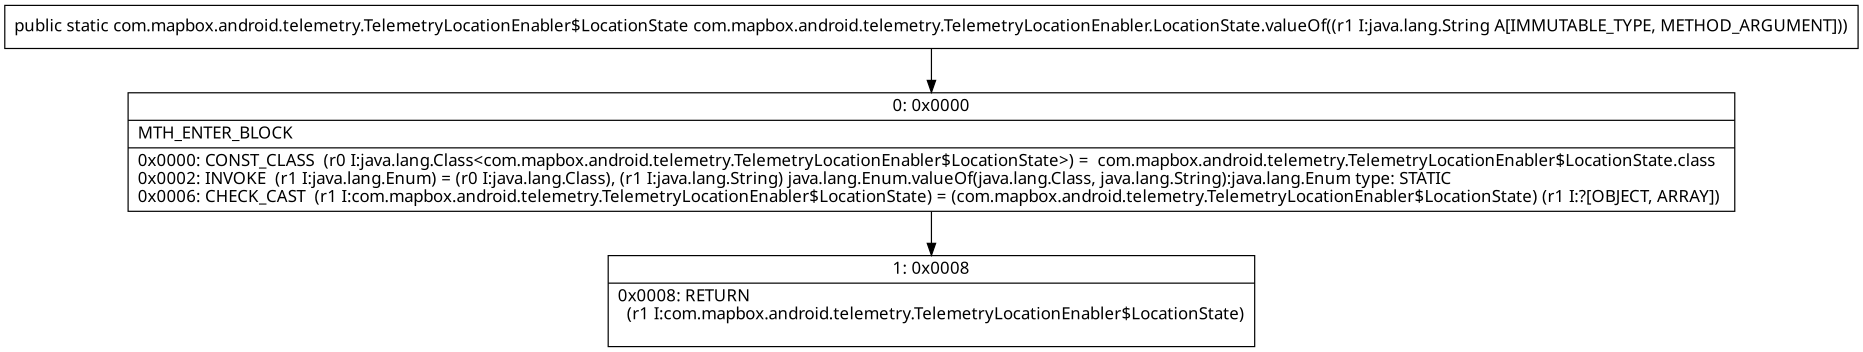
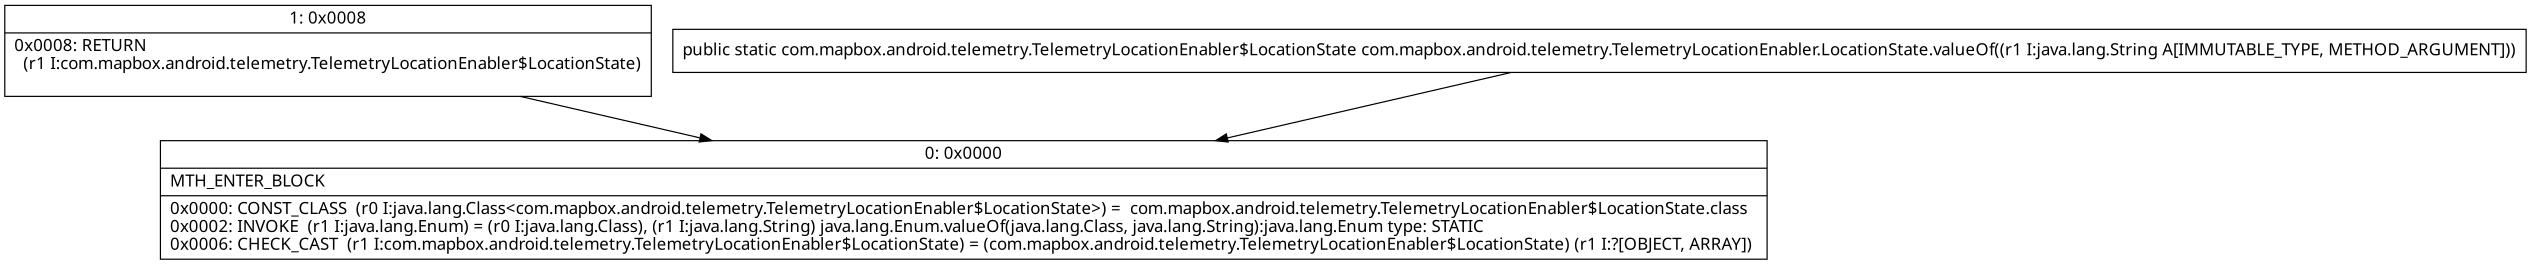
edge "0: 0x0000" -> "1: 0x0008": reversed
